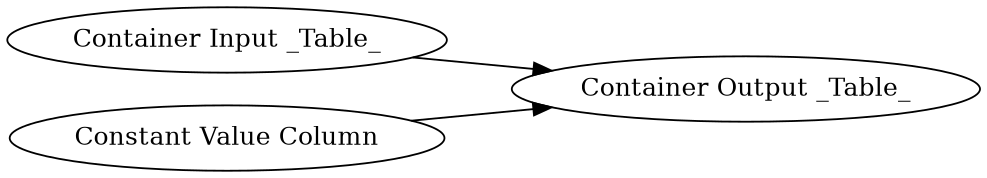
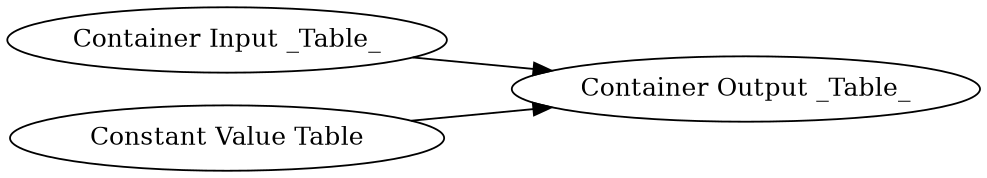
node "Constant Value Column": label "Constant Value Column" -> "Constant Value Table"
